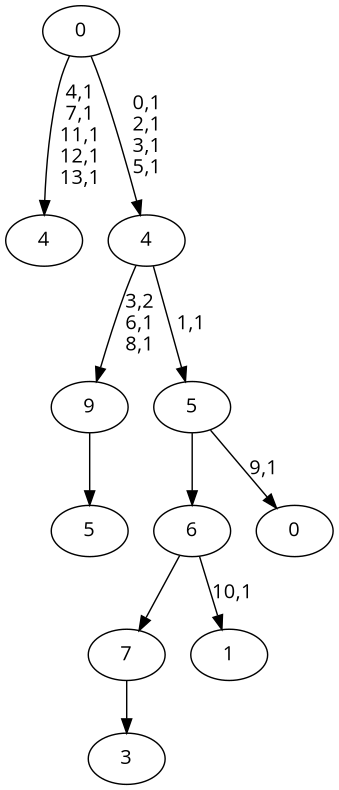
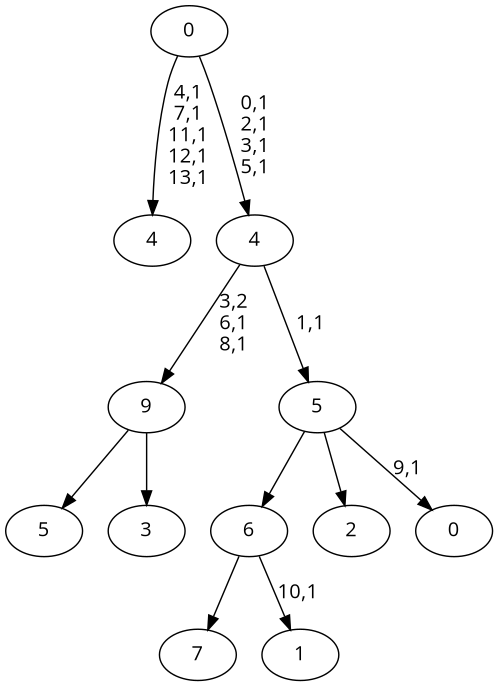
node "2": added
edge "7" -> "3": now "9" -> "3"
